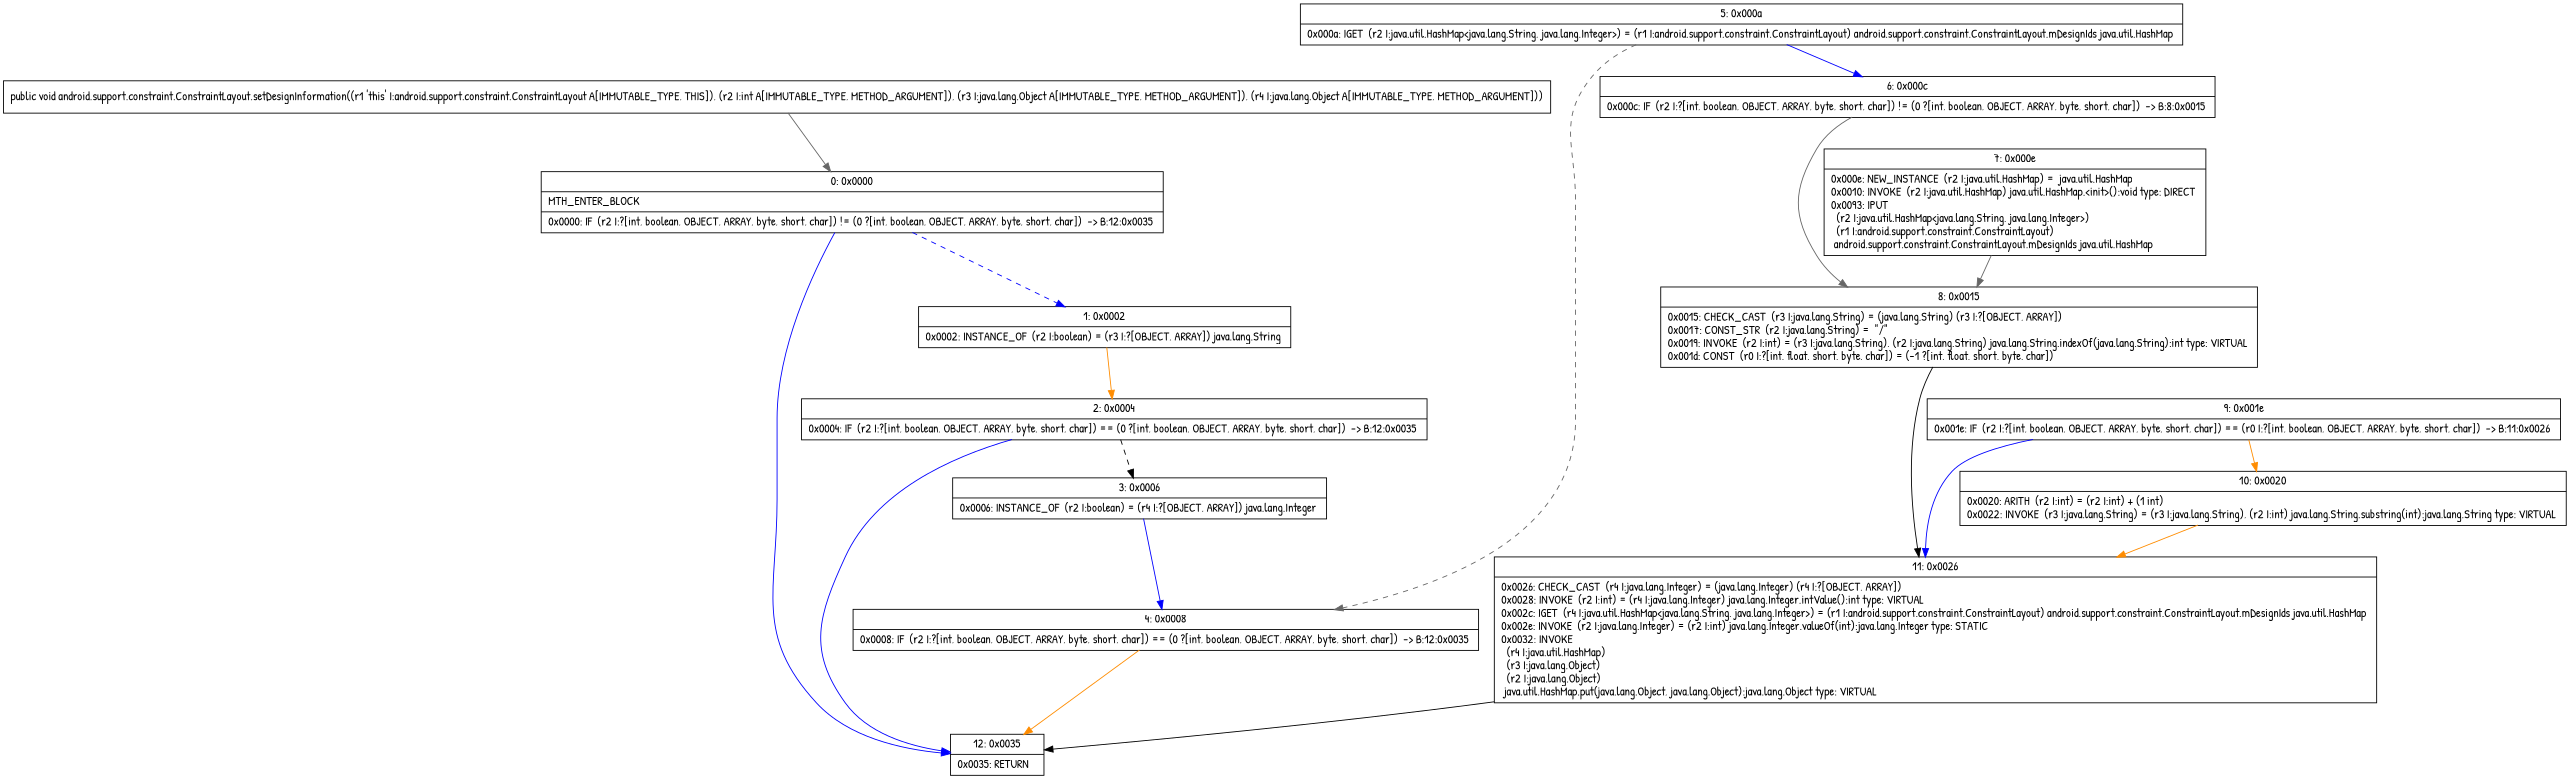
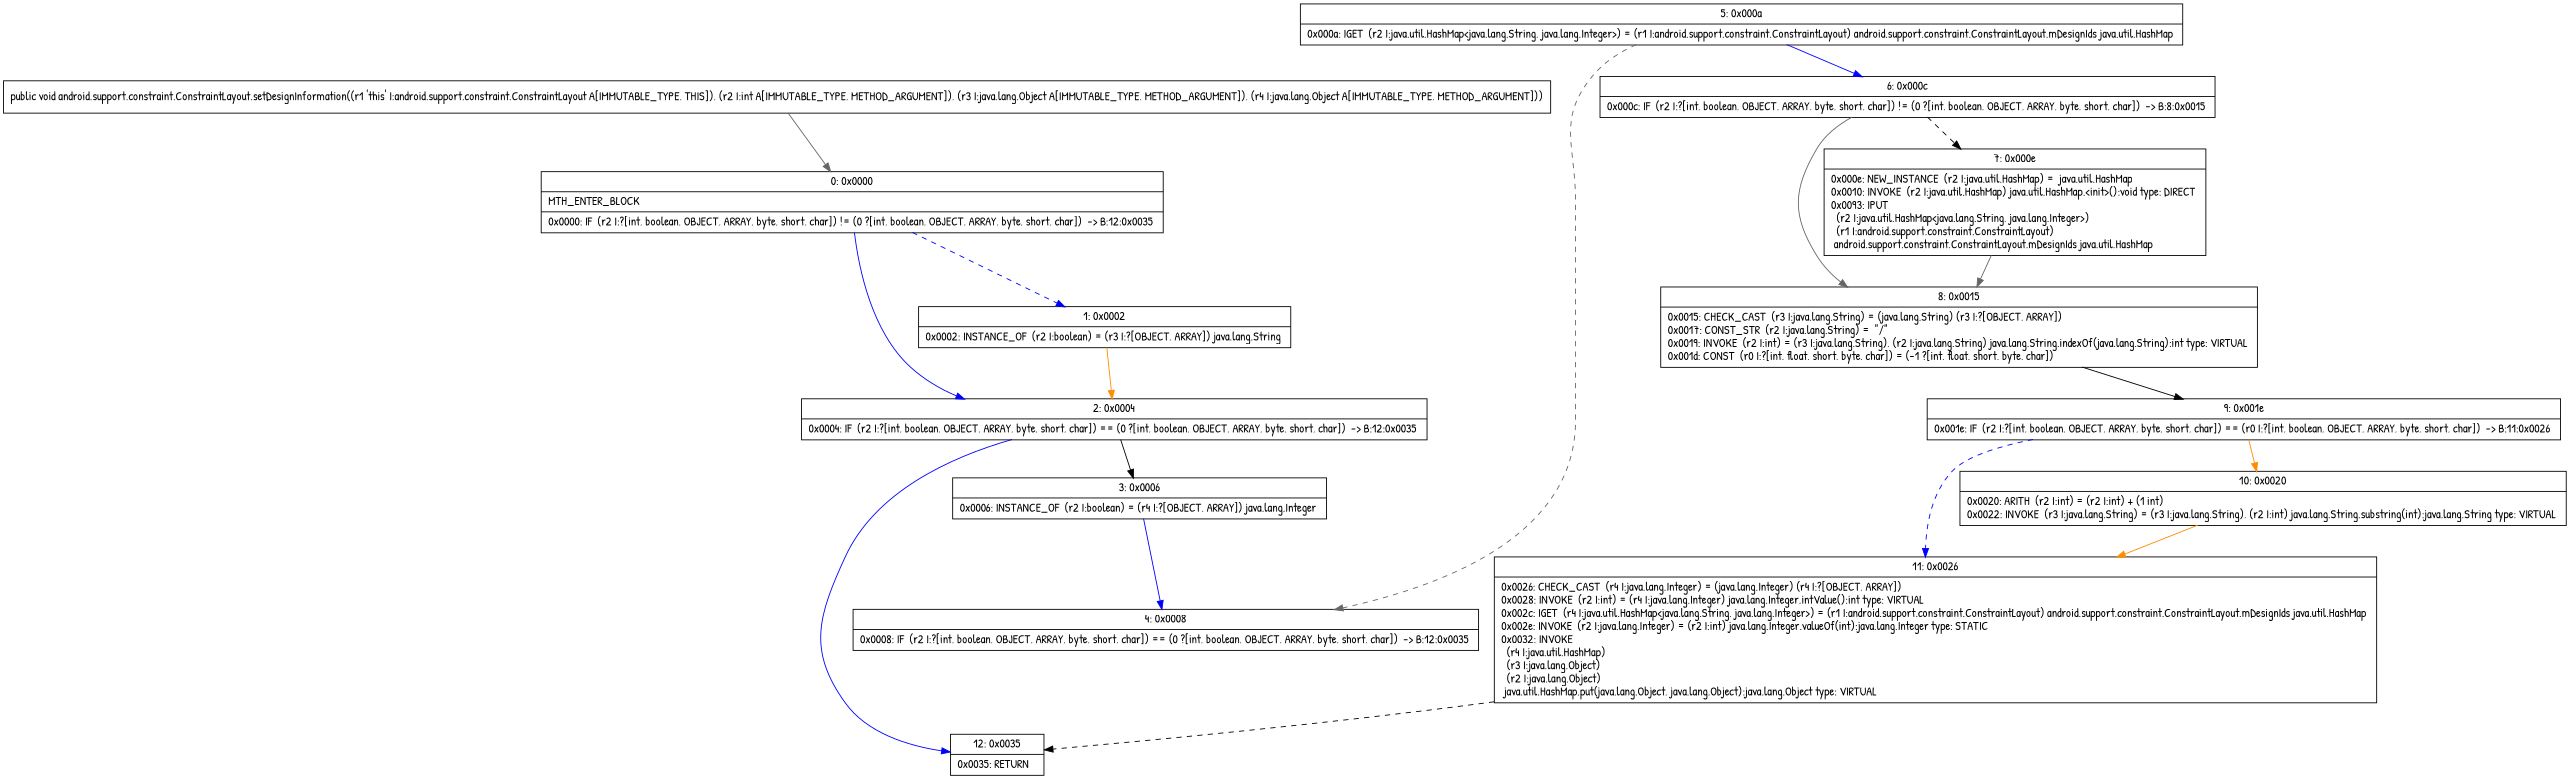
edge "6: 0x000c" -> "7: 0x000e": added
edge "2: 0x0004" -> "3: 0x0006": style dashed -> solid
edge "8: 0x0015" -> "11: 0x0026": now "8: 0x0015" -> "9: 0x001e"
edge "9: 0x001e" -> "11: 0x0026": style solid -> dashed
edge "0: 0x0000" -> "12: 0x0035": now "0: 0x0000" -> "2: 0x0004"
edge "4: 0x0008" -> "12: 0x0035": removed
edge "11: 0x0026" -> "12: 0x0035": style solid -> dashed
